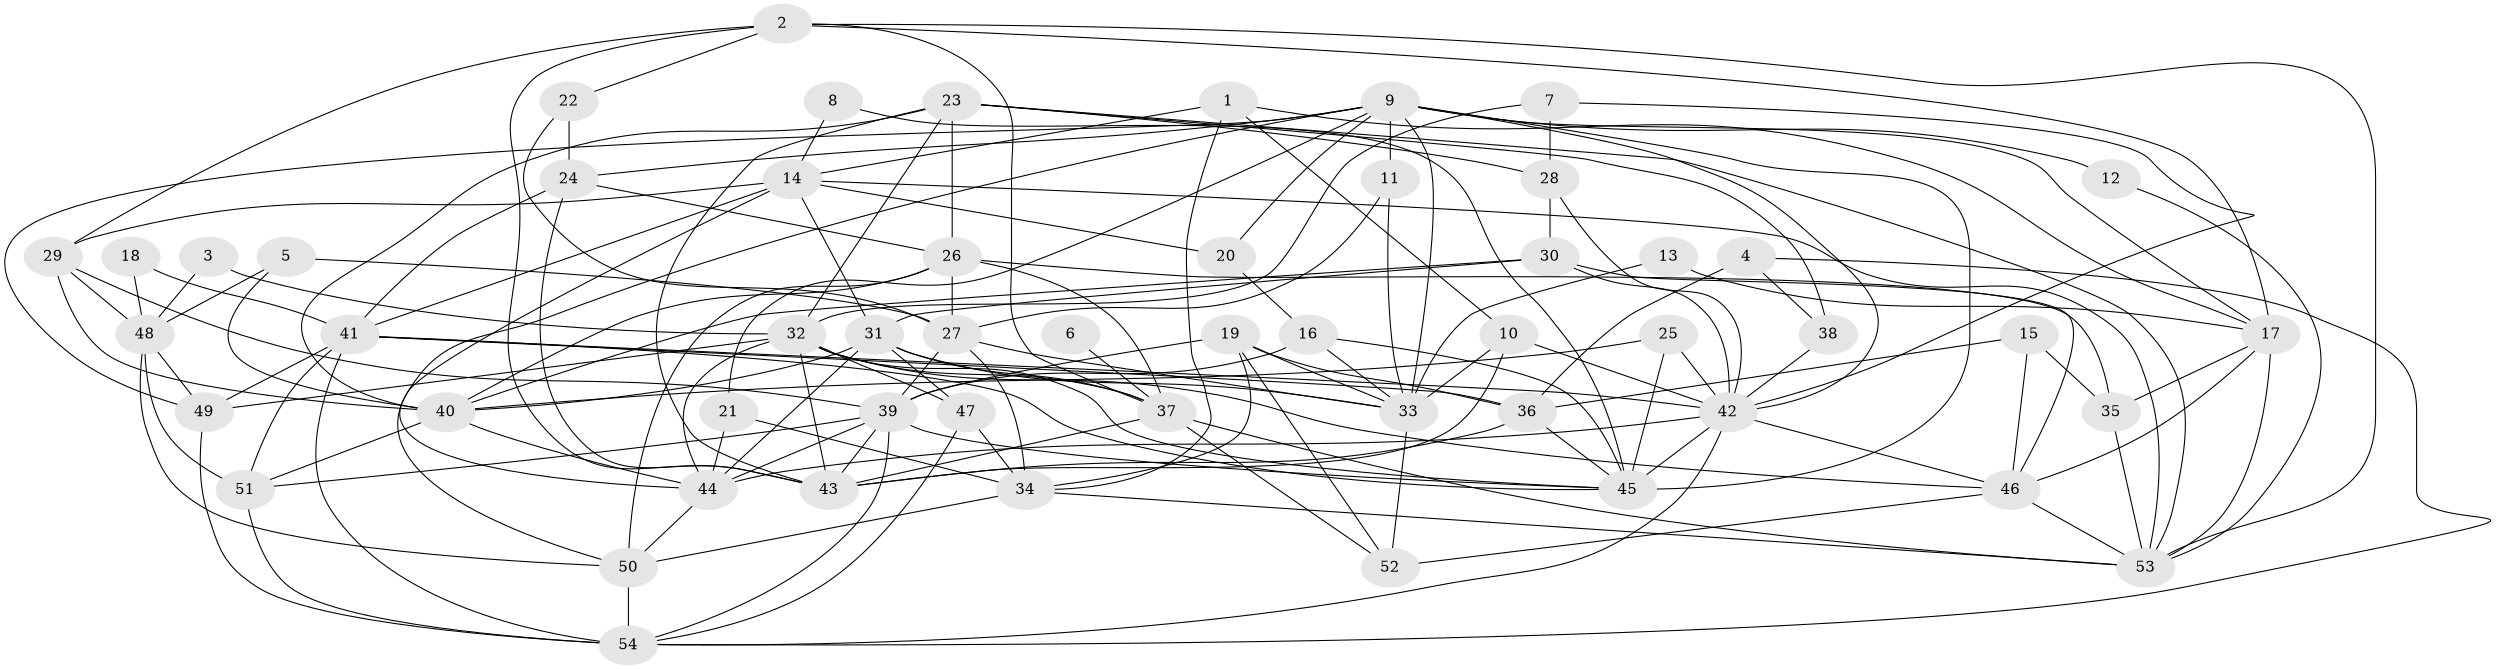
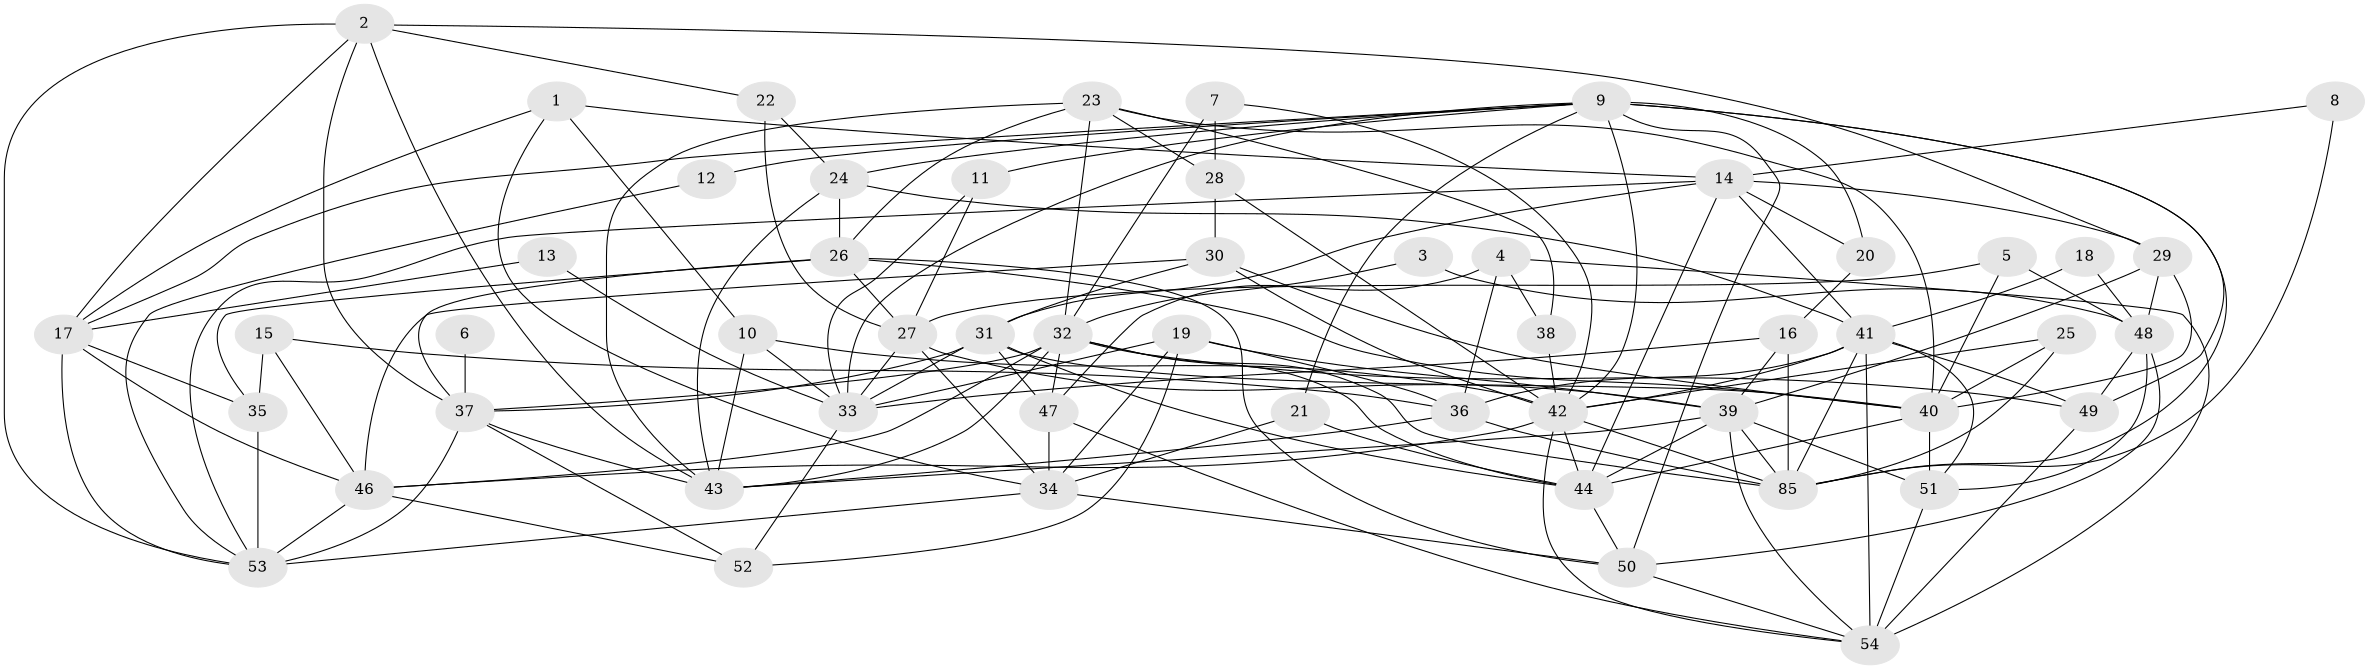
edge "23" -- "53": removed
edge "4" -- "47": added
node "45": label "45" -> "85"
